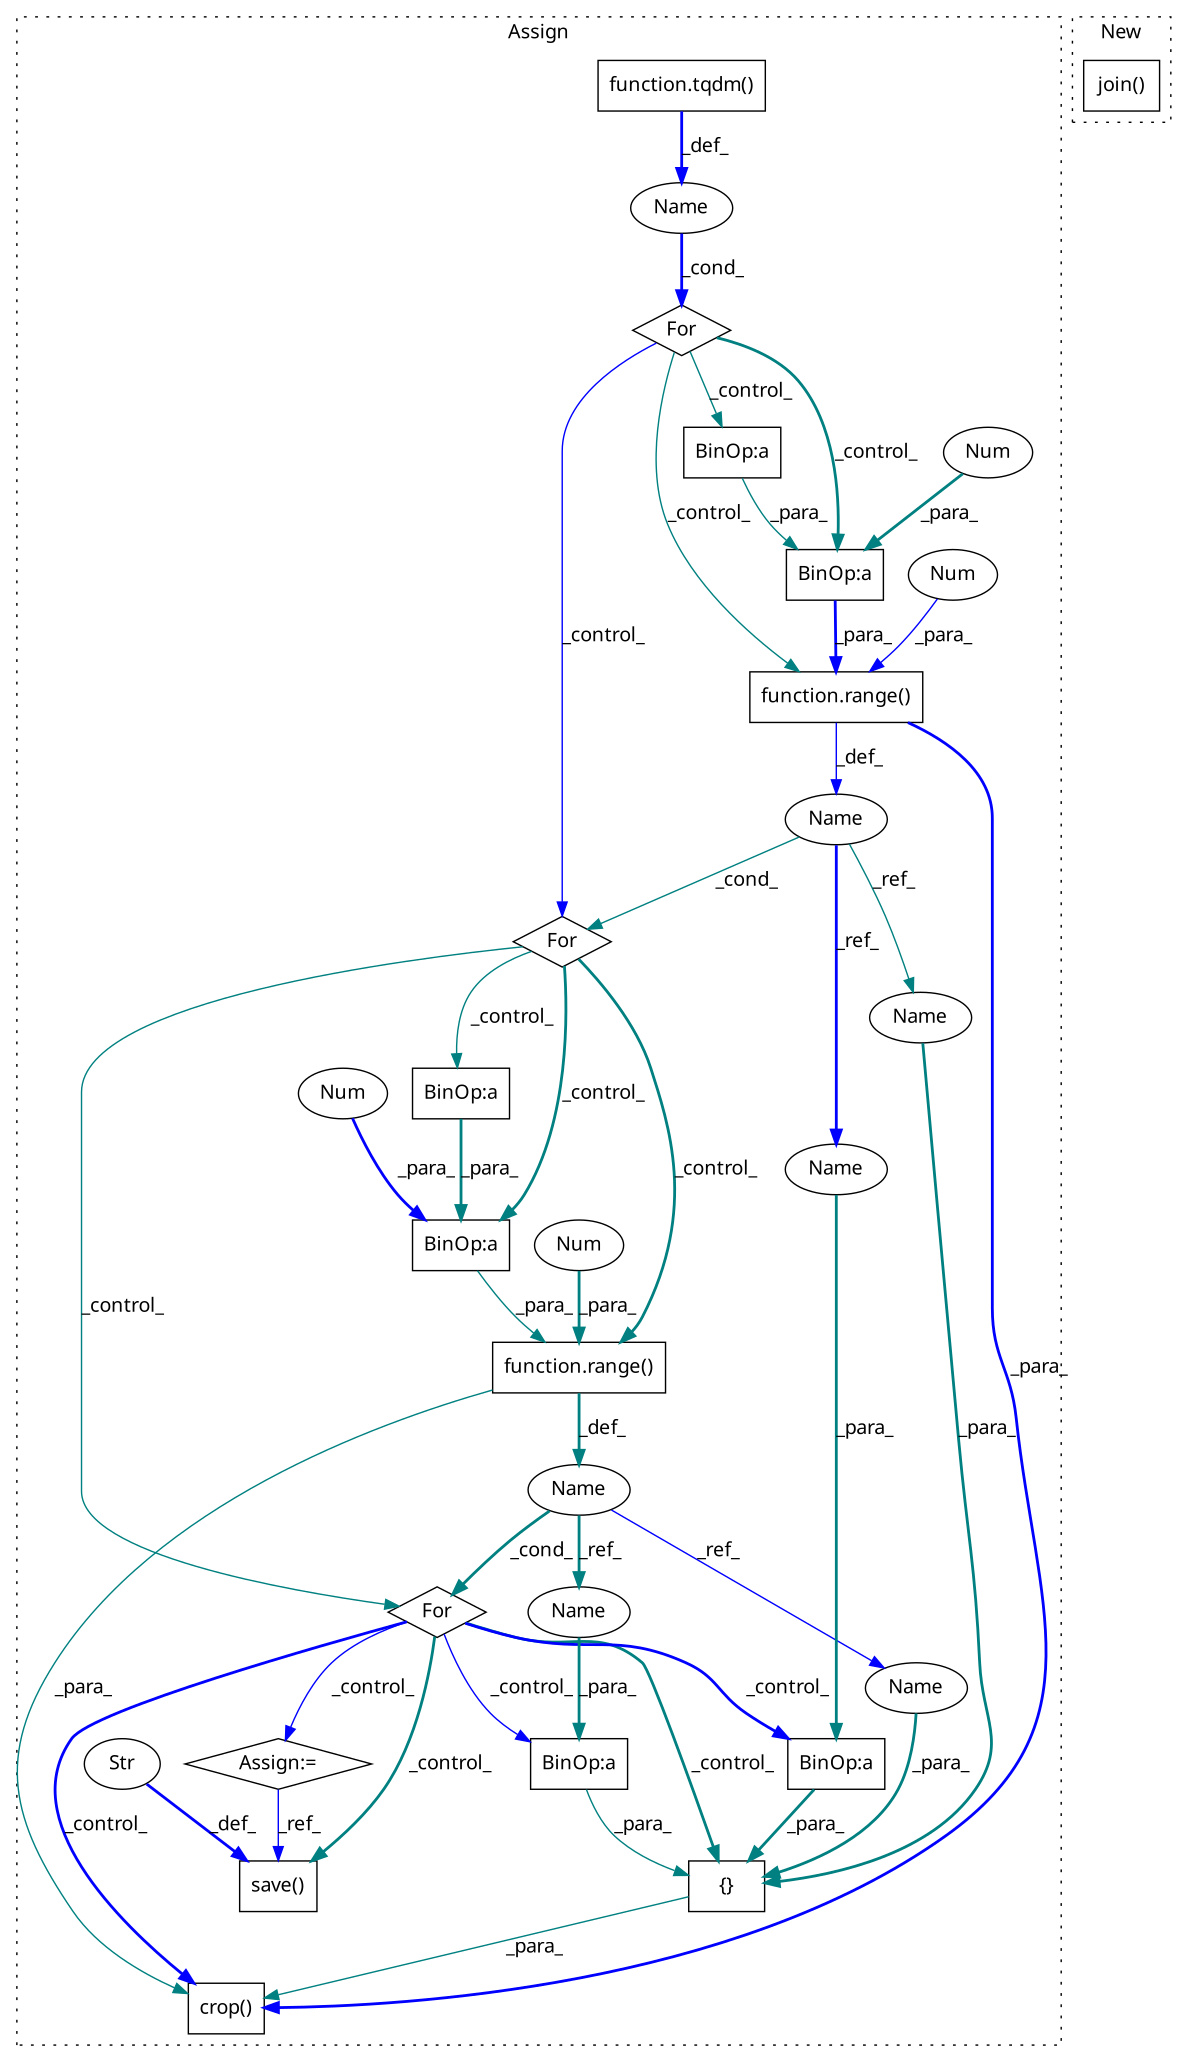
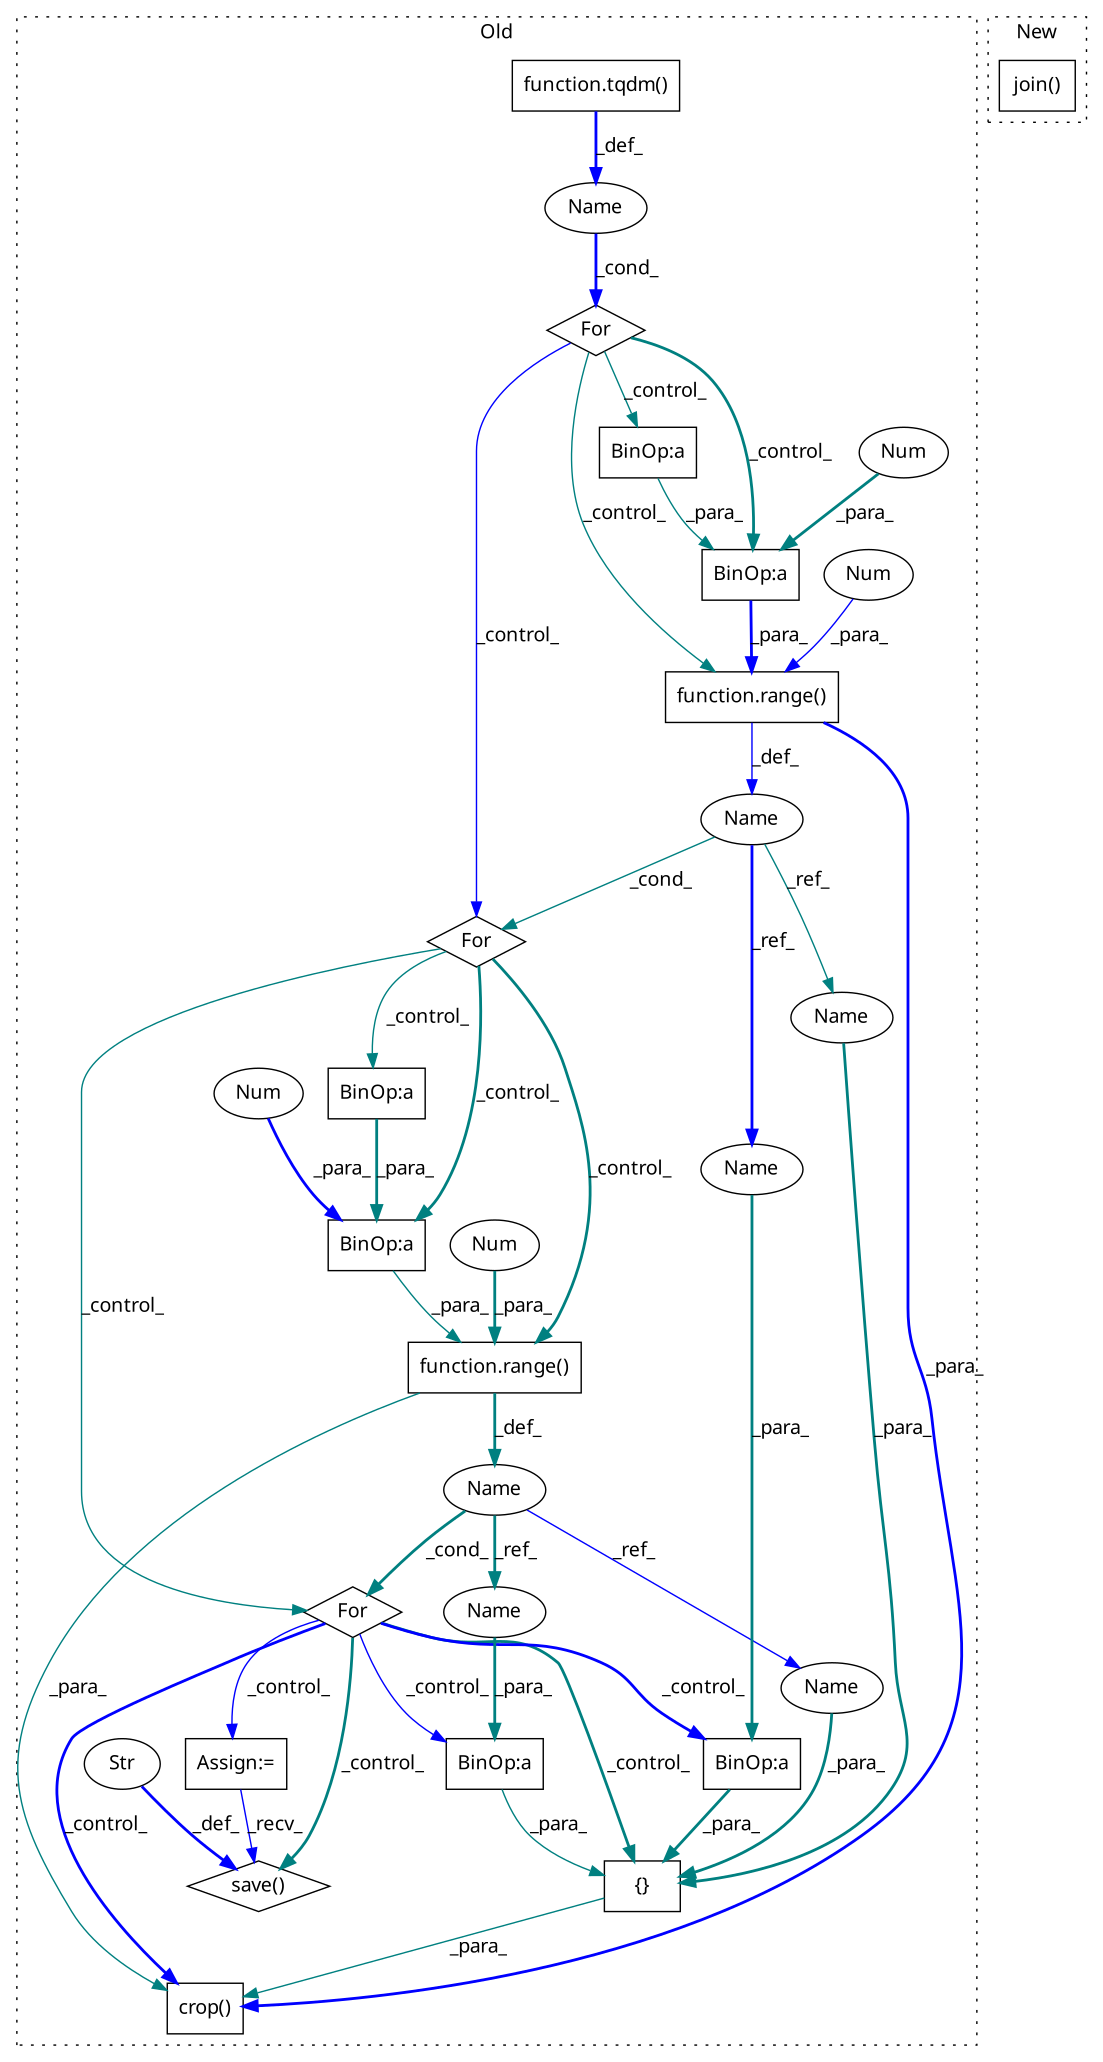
cluster "Assign": label "Assign" -> "Old"
node "Assign:=": shape diamond -> box
edge "Assign:=" -> "save()": label "_ref_" -> "_recv_"
node "save()": shape box -> diamond
